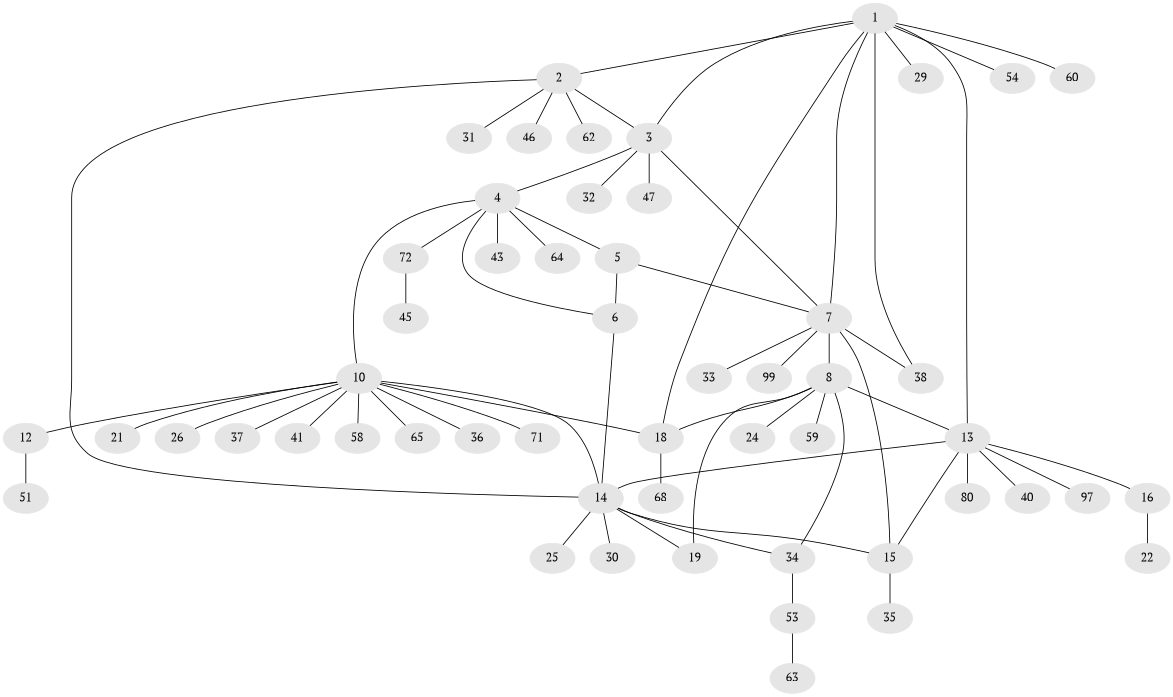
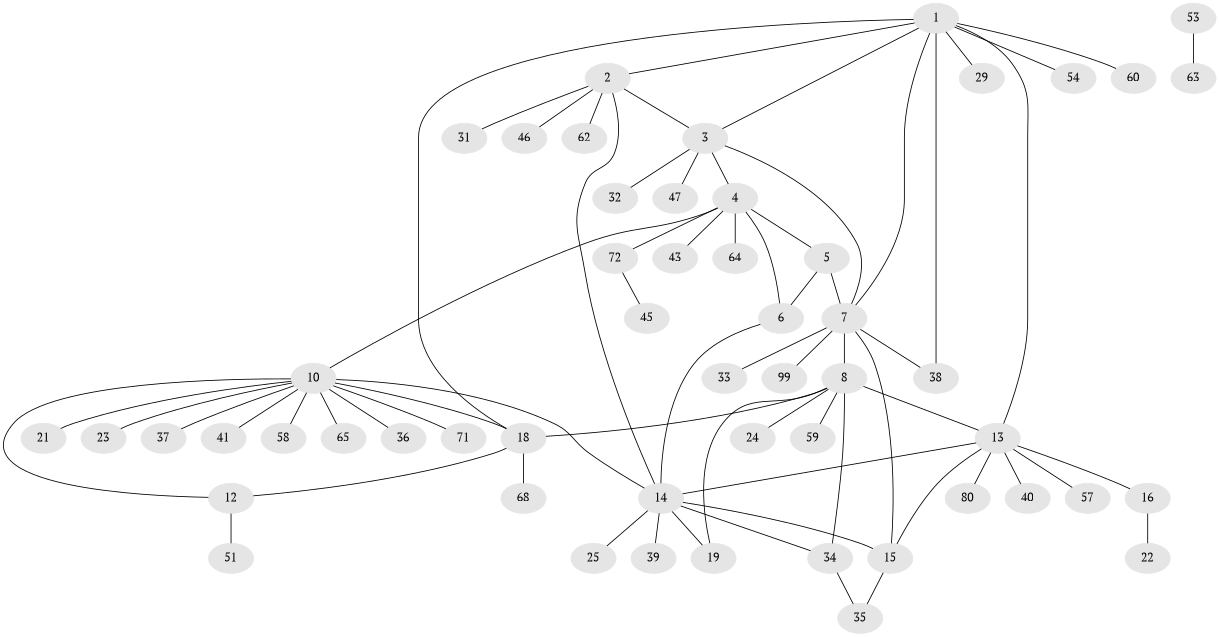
node "26": label "26" -> "23"
edge "18" -- "12": added
node "97": label "97" -> "57"
node "30": label "30" -> "39"
edge "34" -- "53": now "34" -- "35"
